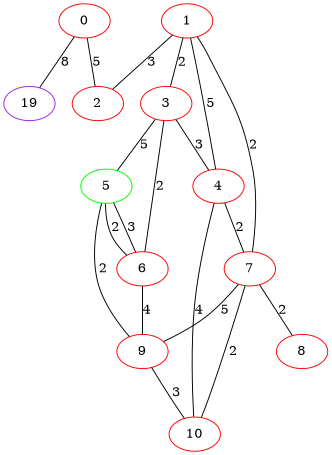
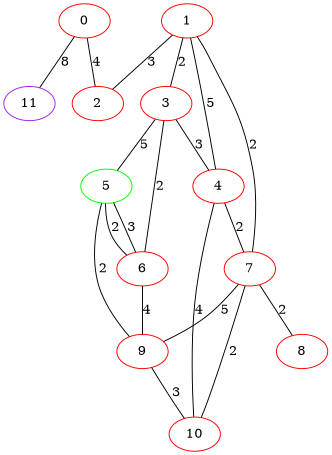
edge "0" -- "2": label "5" -> "4"
node "19": label "19" -> "11"
